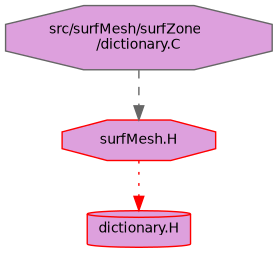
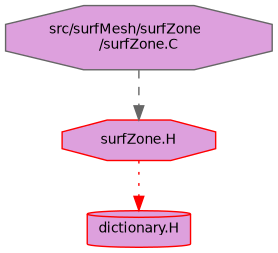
node "src/surfMesh/surfZone /dictionary.C": label "src/surfMesh/surfZone /dictionary.C" -> "src/surfMesh/surfZone /surfZone.C"
node "surfMesh.H": label "surfMesh.H" -> "surfZone.H"
